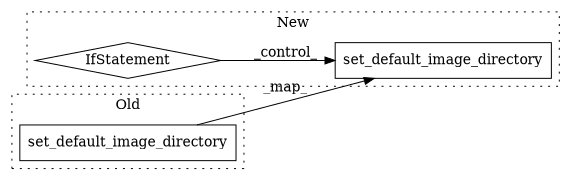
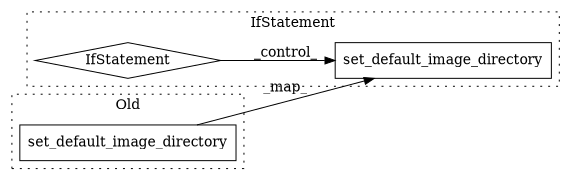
cluster "New": label "New" -> "IfStatement"
